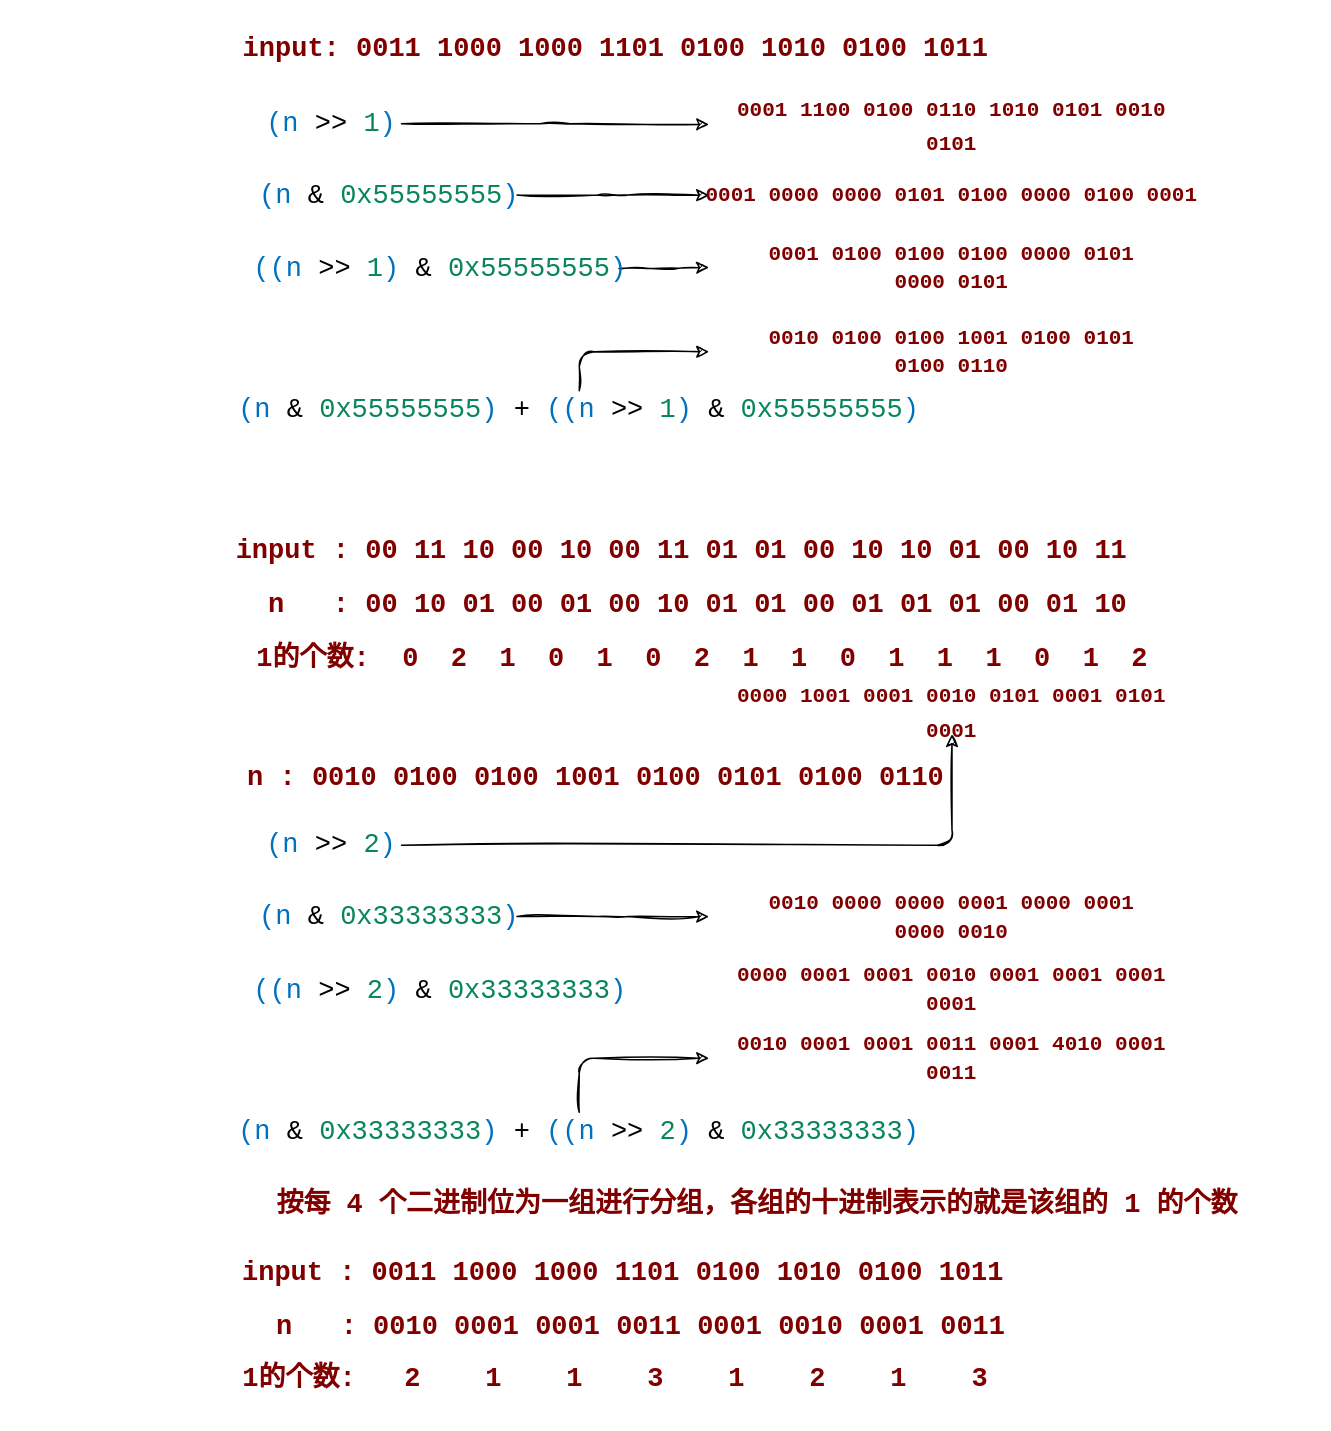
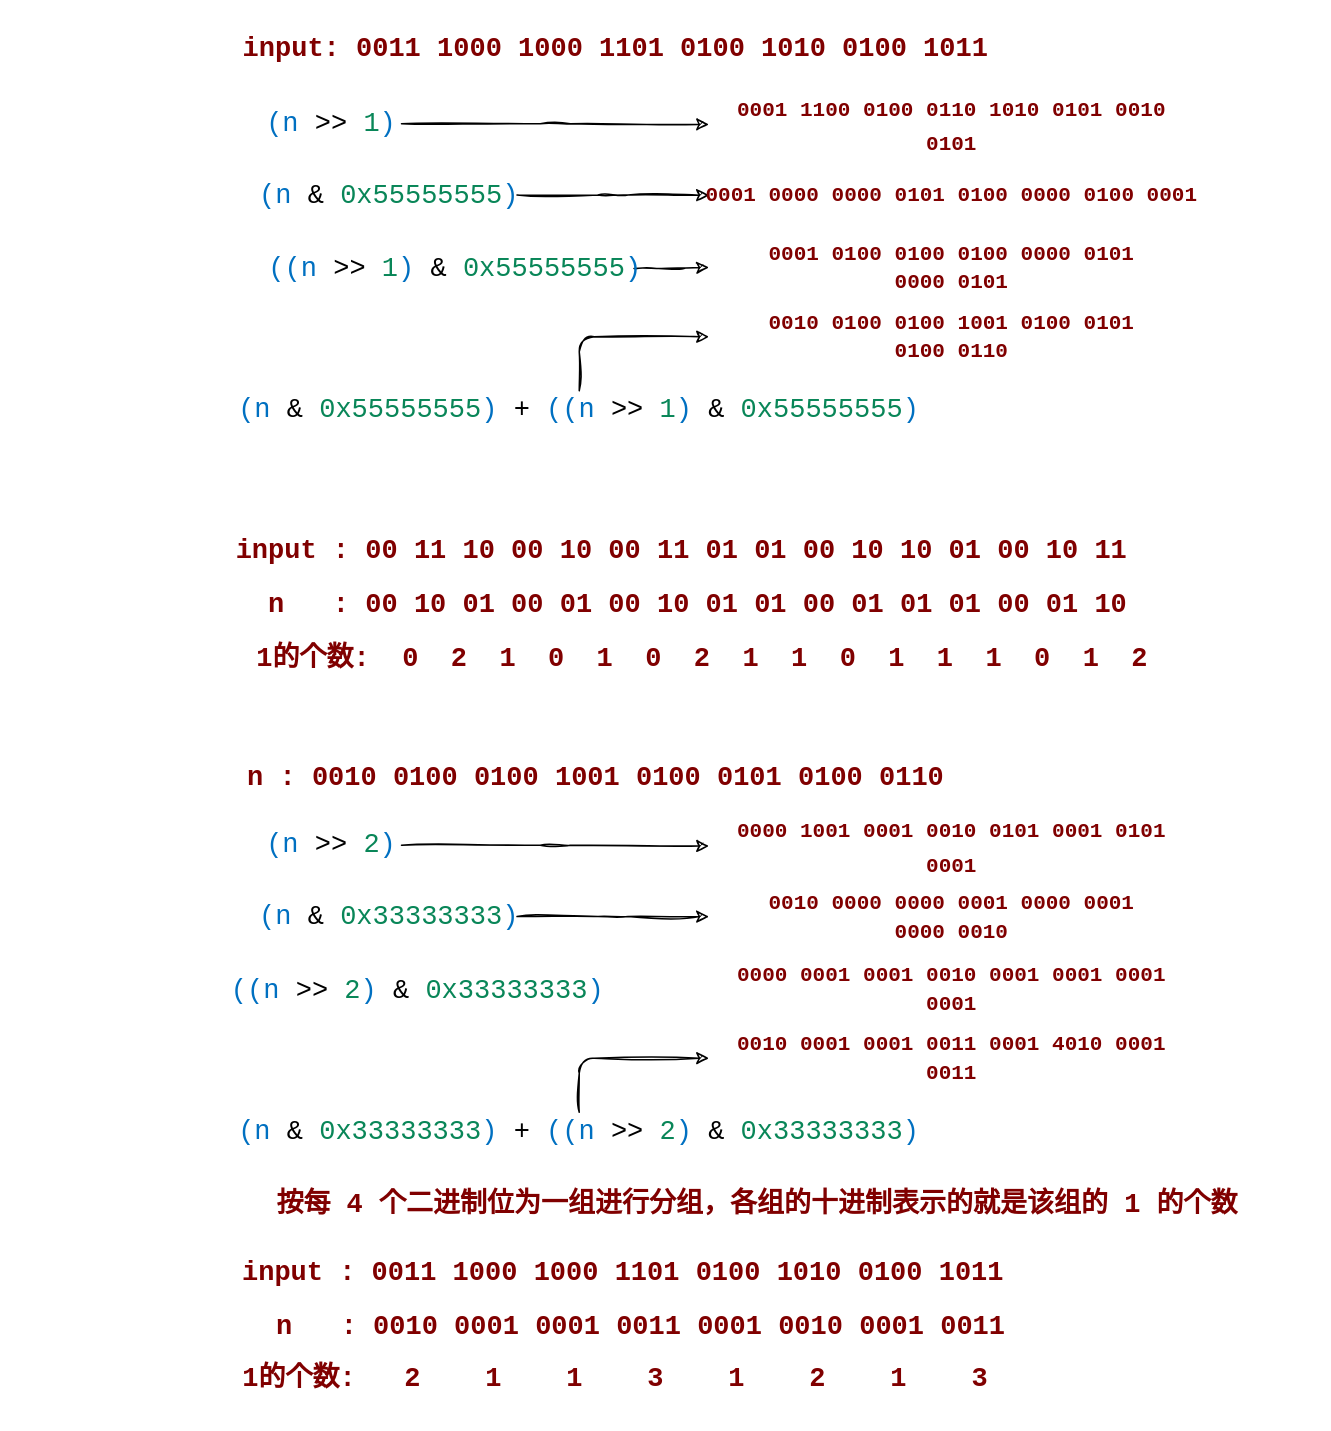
node "((n >> 1) & 0x55555555)": moved (440, 269) -> (455, 269)
node "0010 0100 0100 1001 0100 0101 0100 0110": moved (952, 352) -> (952, 337)
node "0000 1001 0001 0010 0101 0001 0101 0001": moved (952, 711) -> (952, 846)
node "((n >> 2) & 0x33333333)": moved (440, 990) -> (418, 990)
